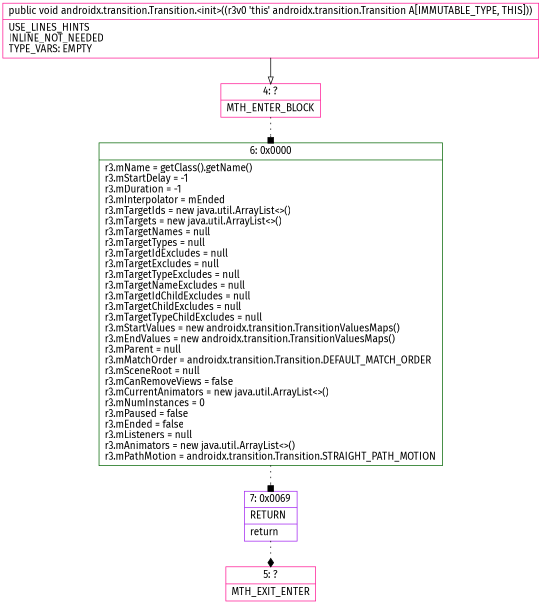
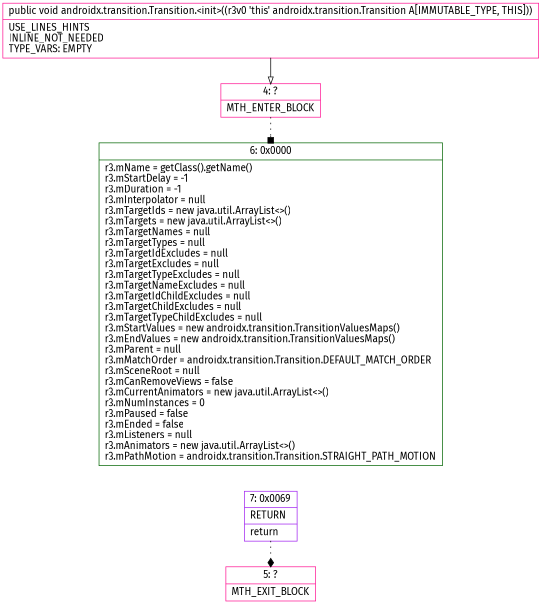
node "6: 0x0000": text "r3.mInterpolator = mEnded" -> "r3.mInterpolator = null"
edge "6: 0x0000" -> "7: 0x0069": removed
node "5: ?": text "MTH_EXIT_ENTER" -> "MTH_EXIT_BLOCK"
